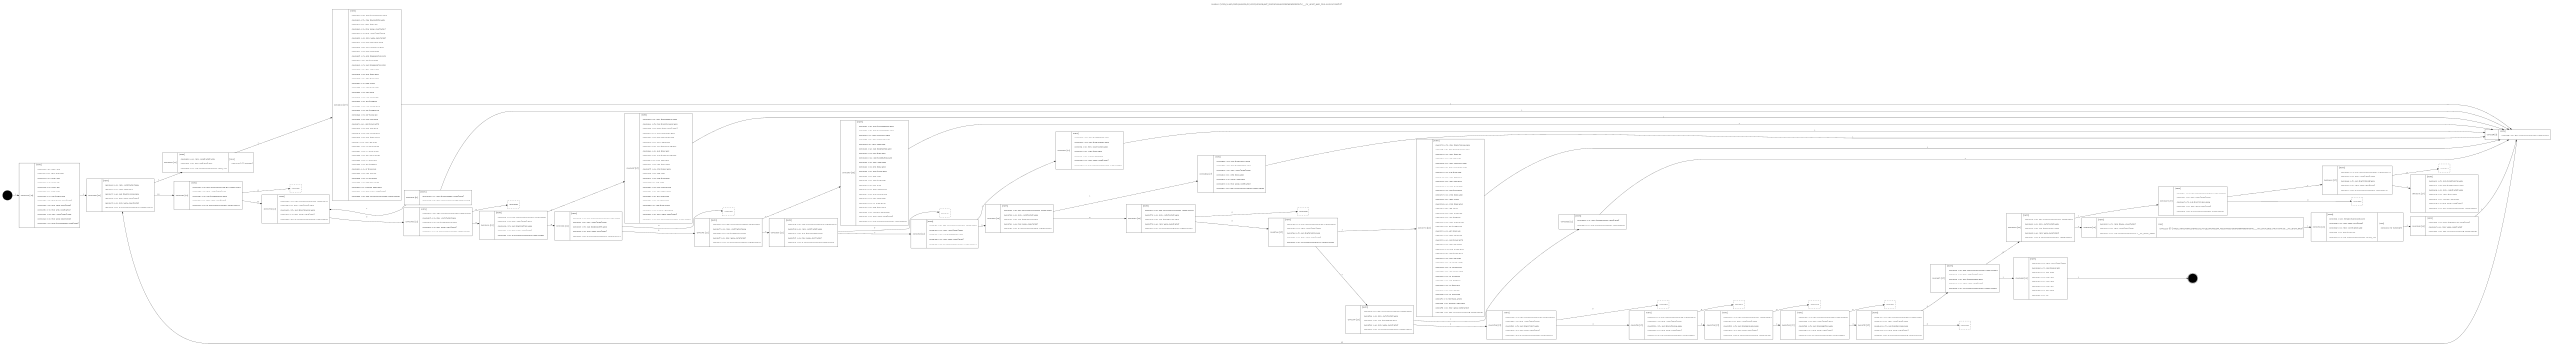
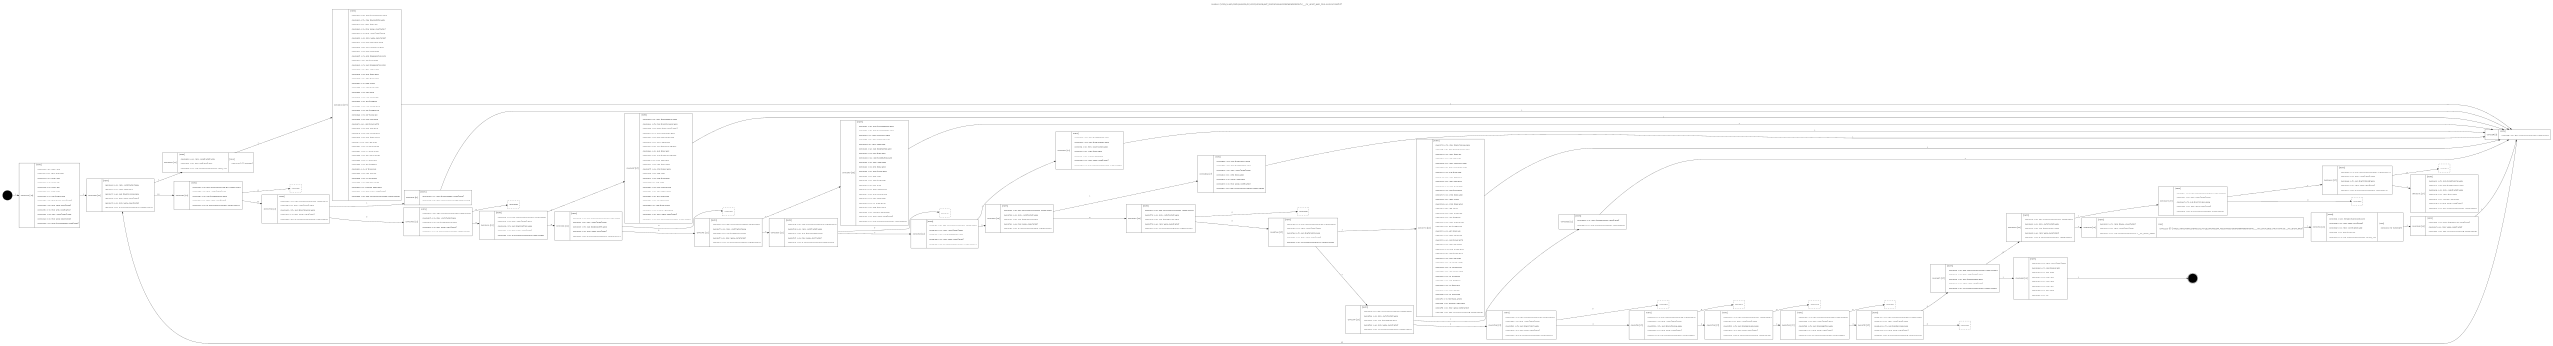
edge "0x401a9e [12]" -> "0x40149a [22]": reversed
